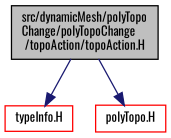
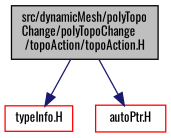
node "polyTopo.H": label "polyTopo.H" -> "autoPtr.H"
